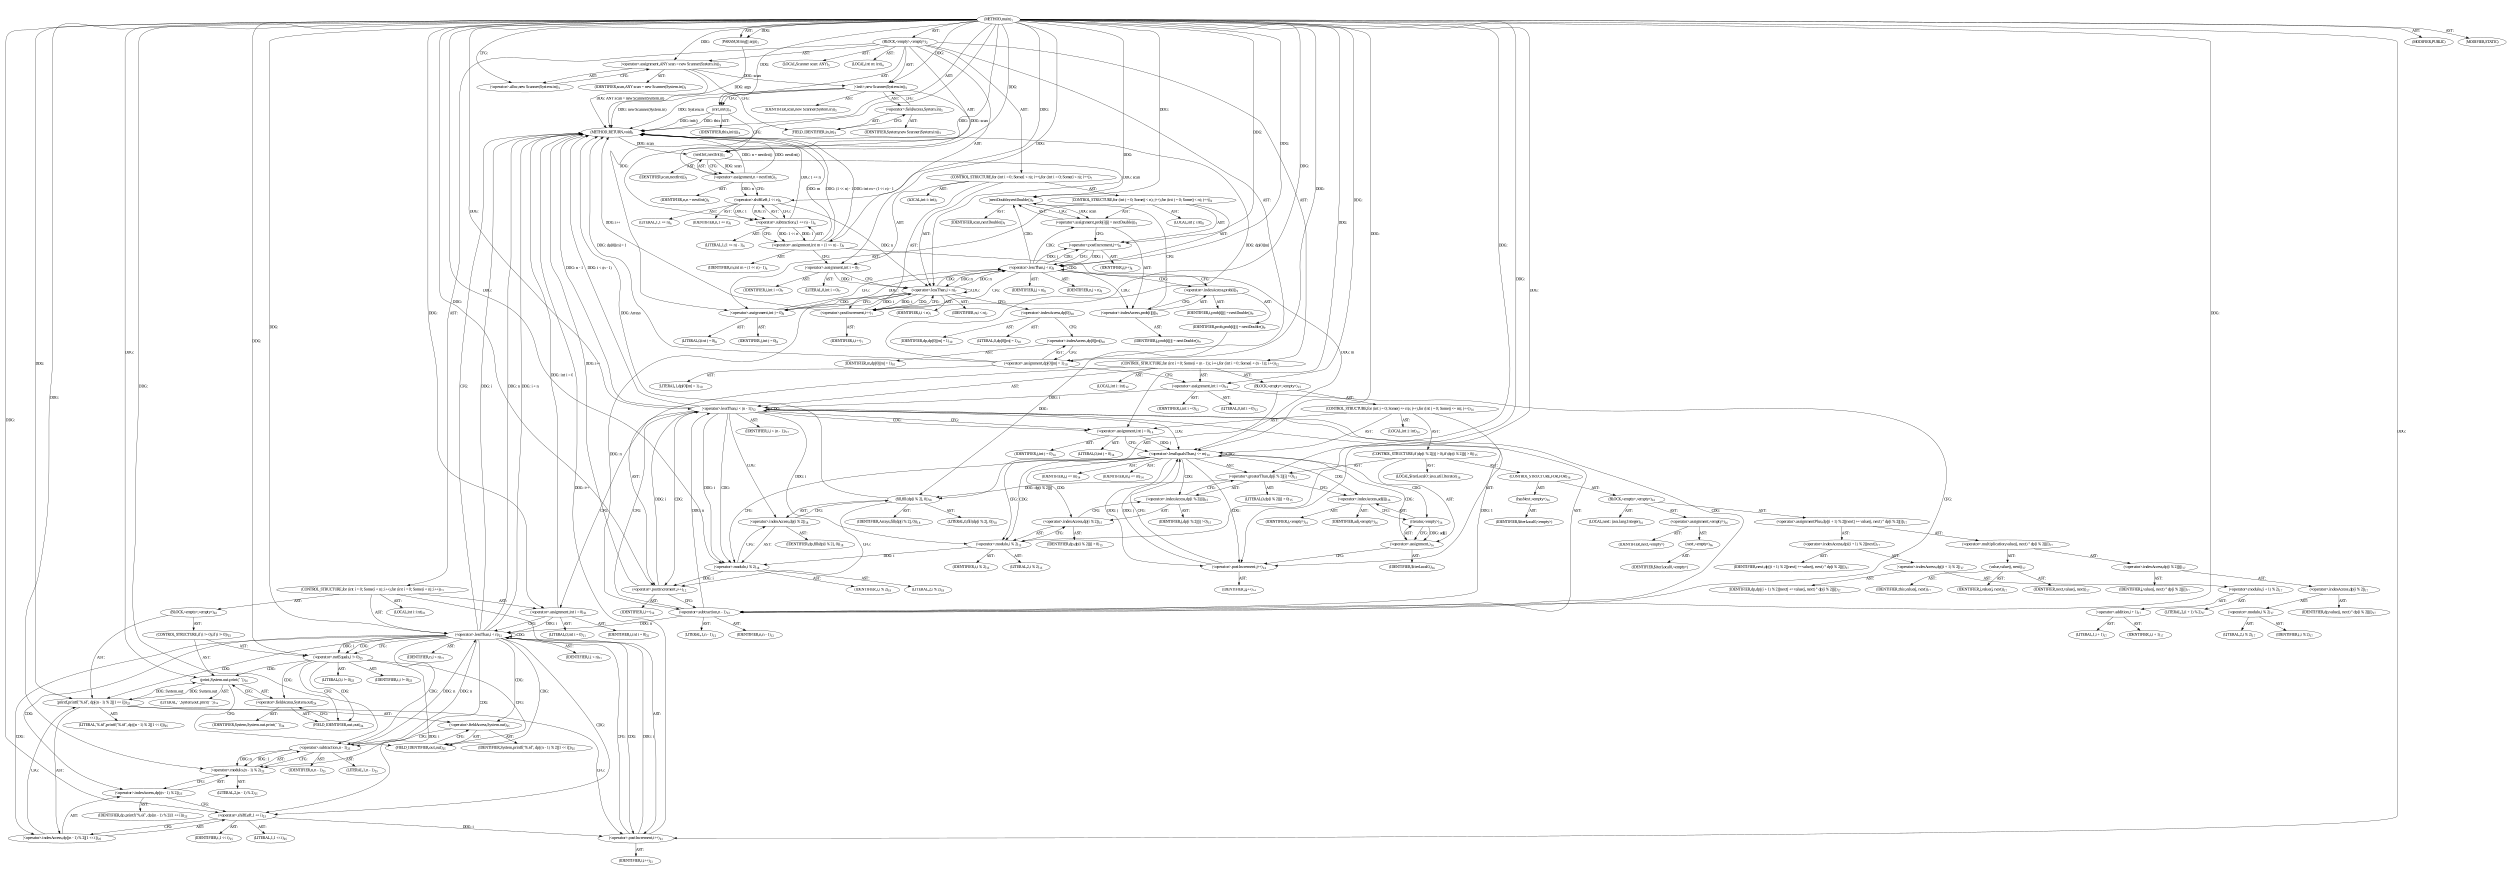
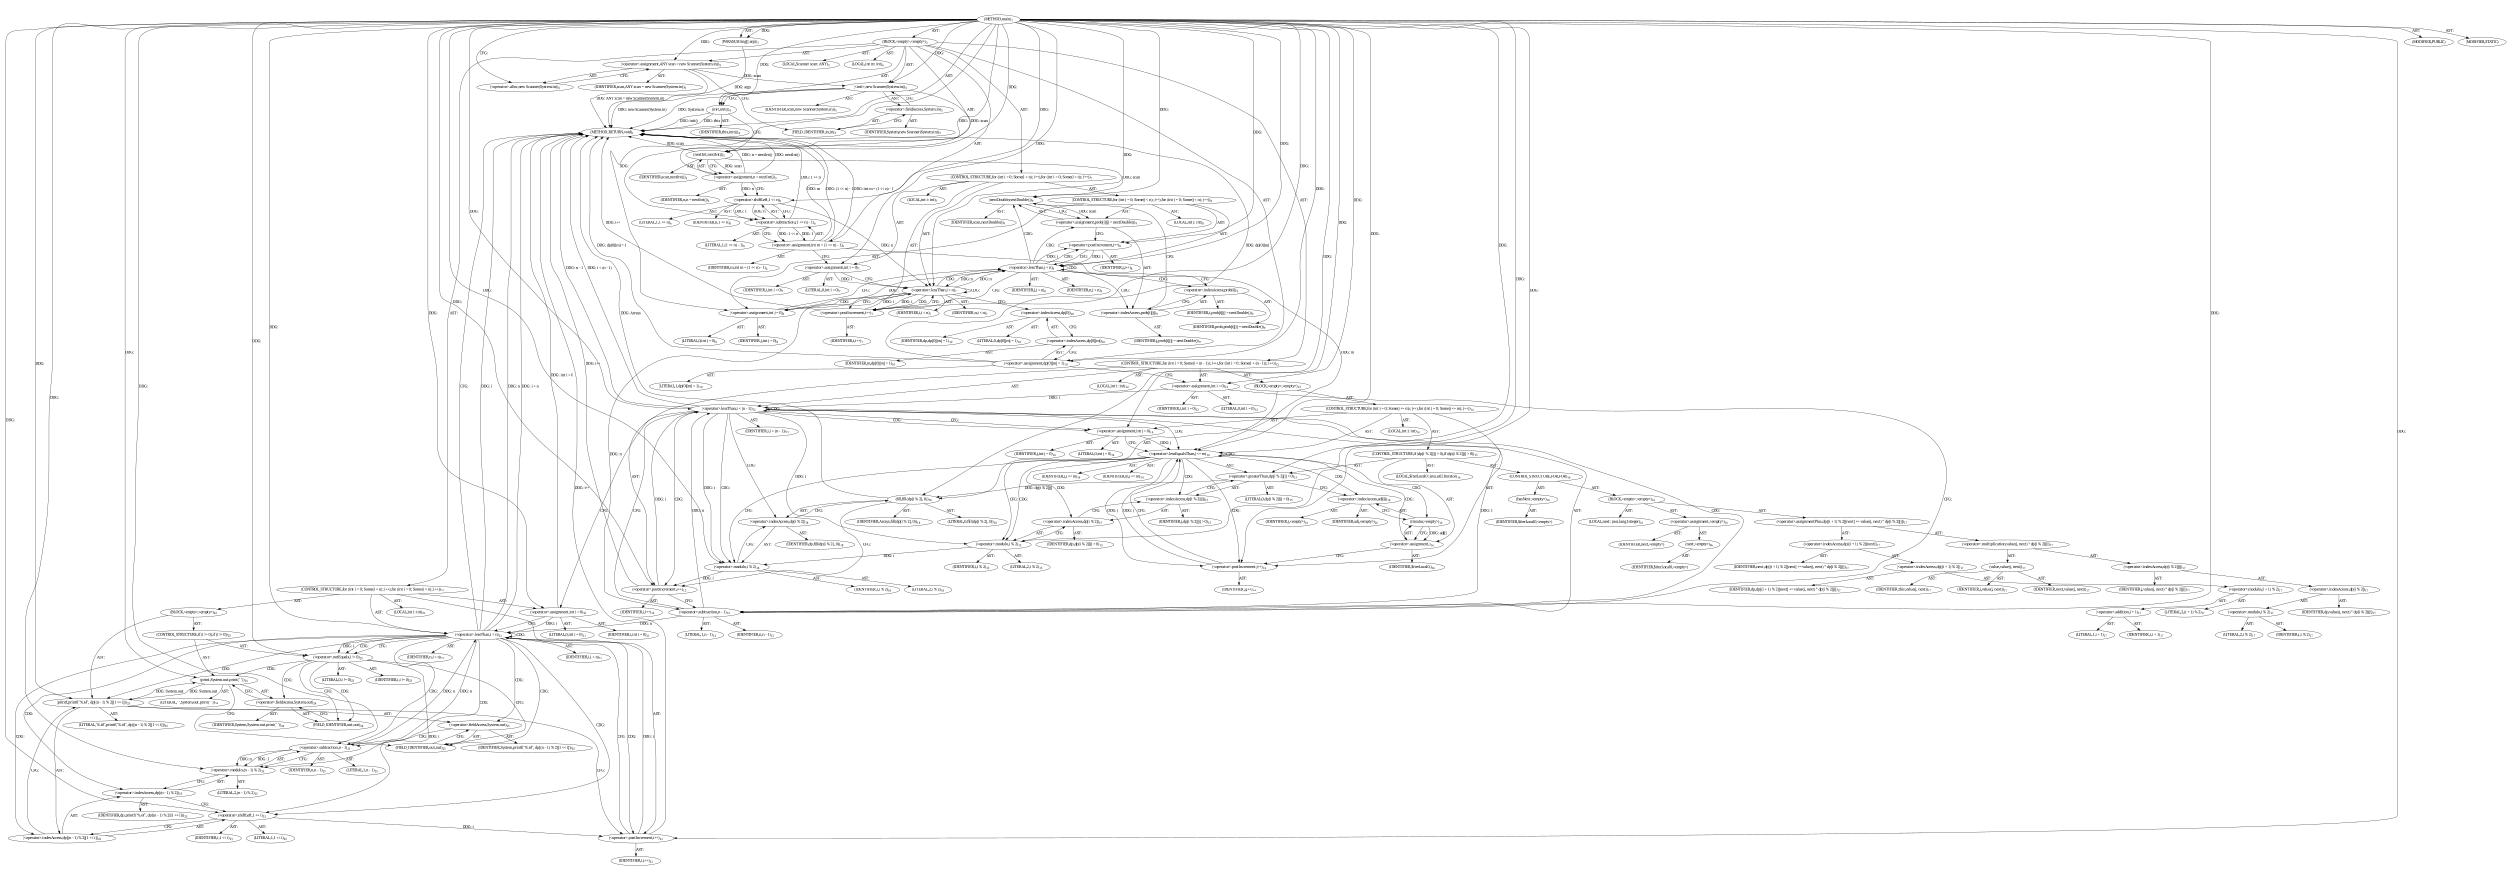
edge "(METHOD_RETURN,void)" -> "(nextInt,nextInt())": reversed
edge "(<operator>.indexAccess,dp[0][m])" -> "(<operator>.indexAccess,dp[0])": added, label "AST:"
edge "(IDENTIFIER,prob,prob[i][j] = nextDouble())" -> "(fill,fill(dp[i % 2], 0))": now "(METHOD,main)" -> "(fill,fill(dp[i % 2], 0))"
